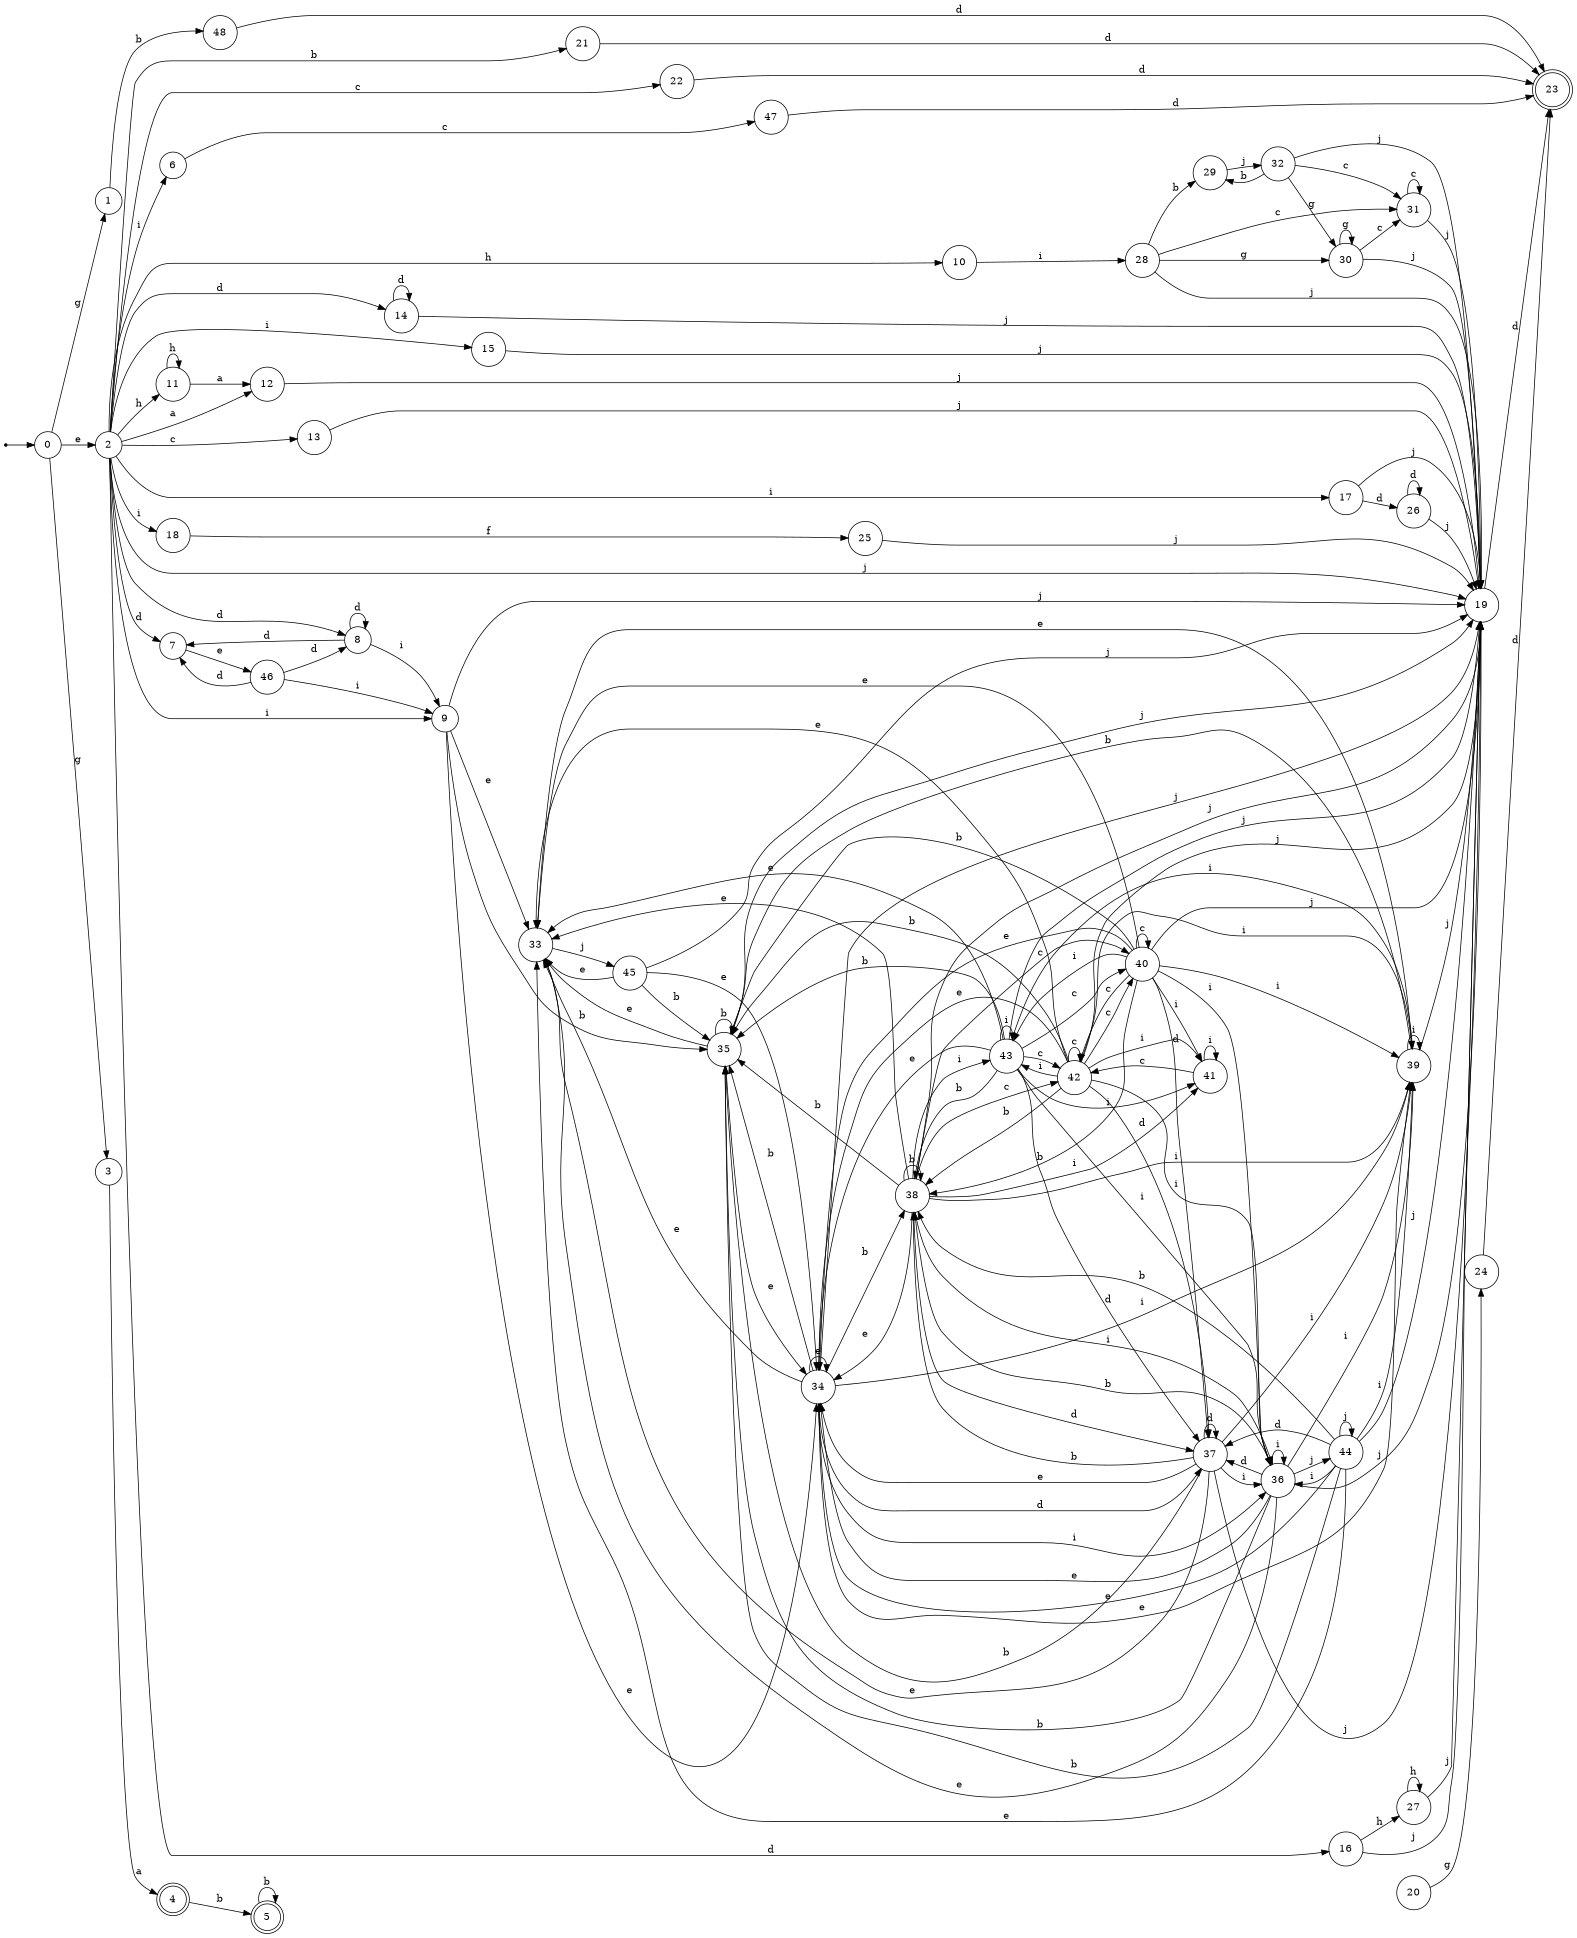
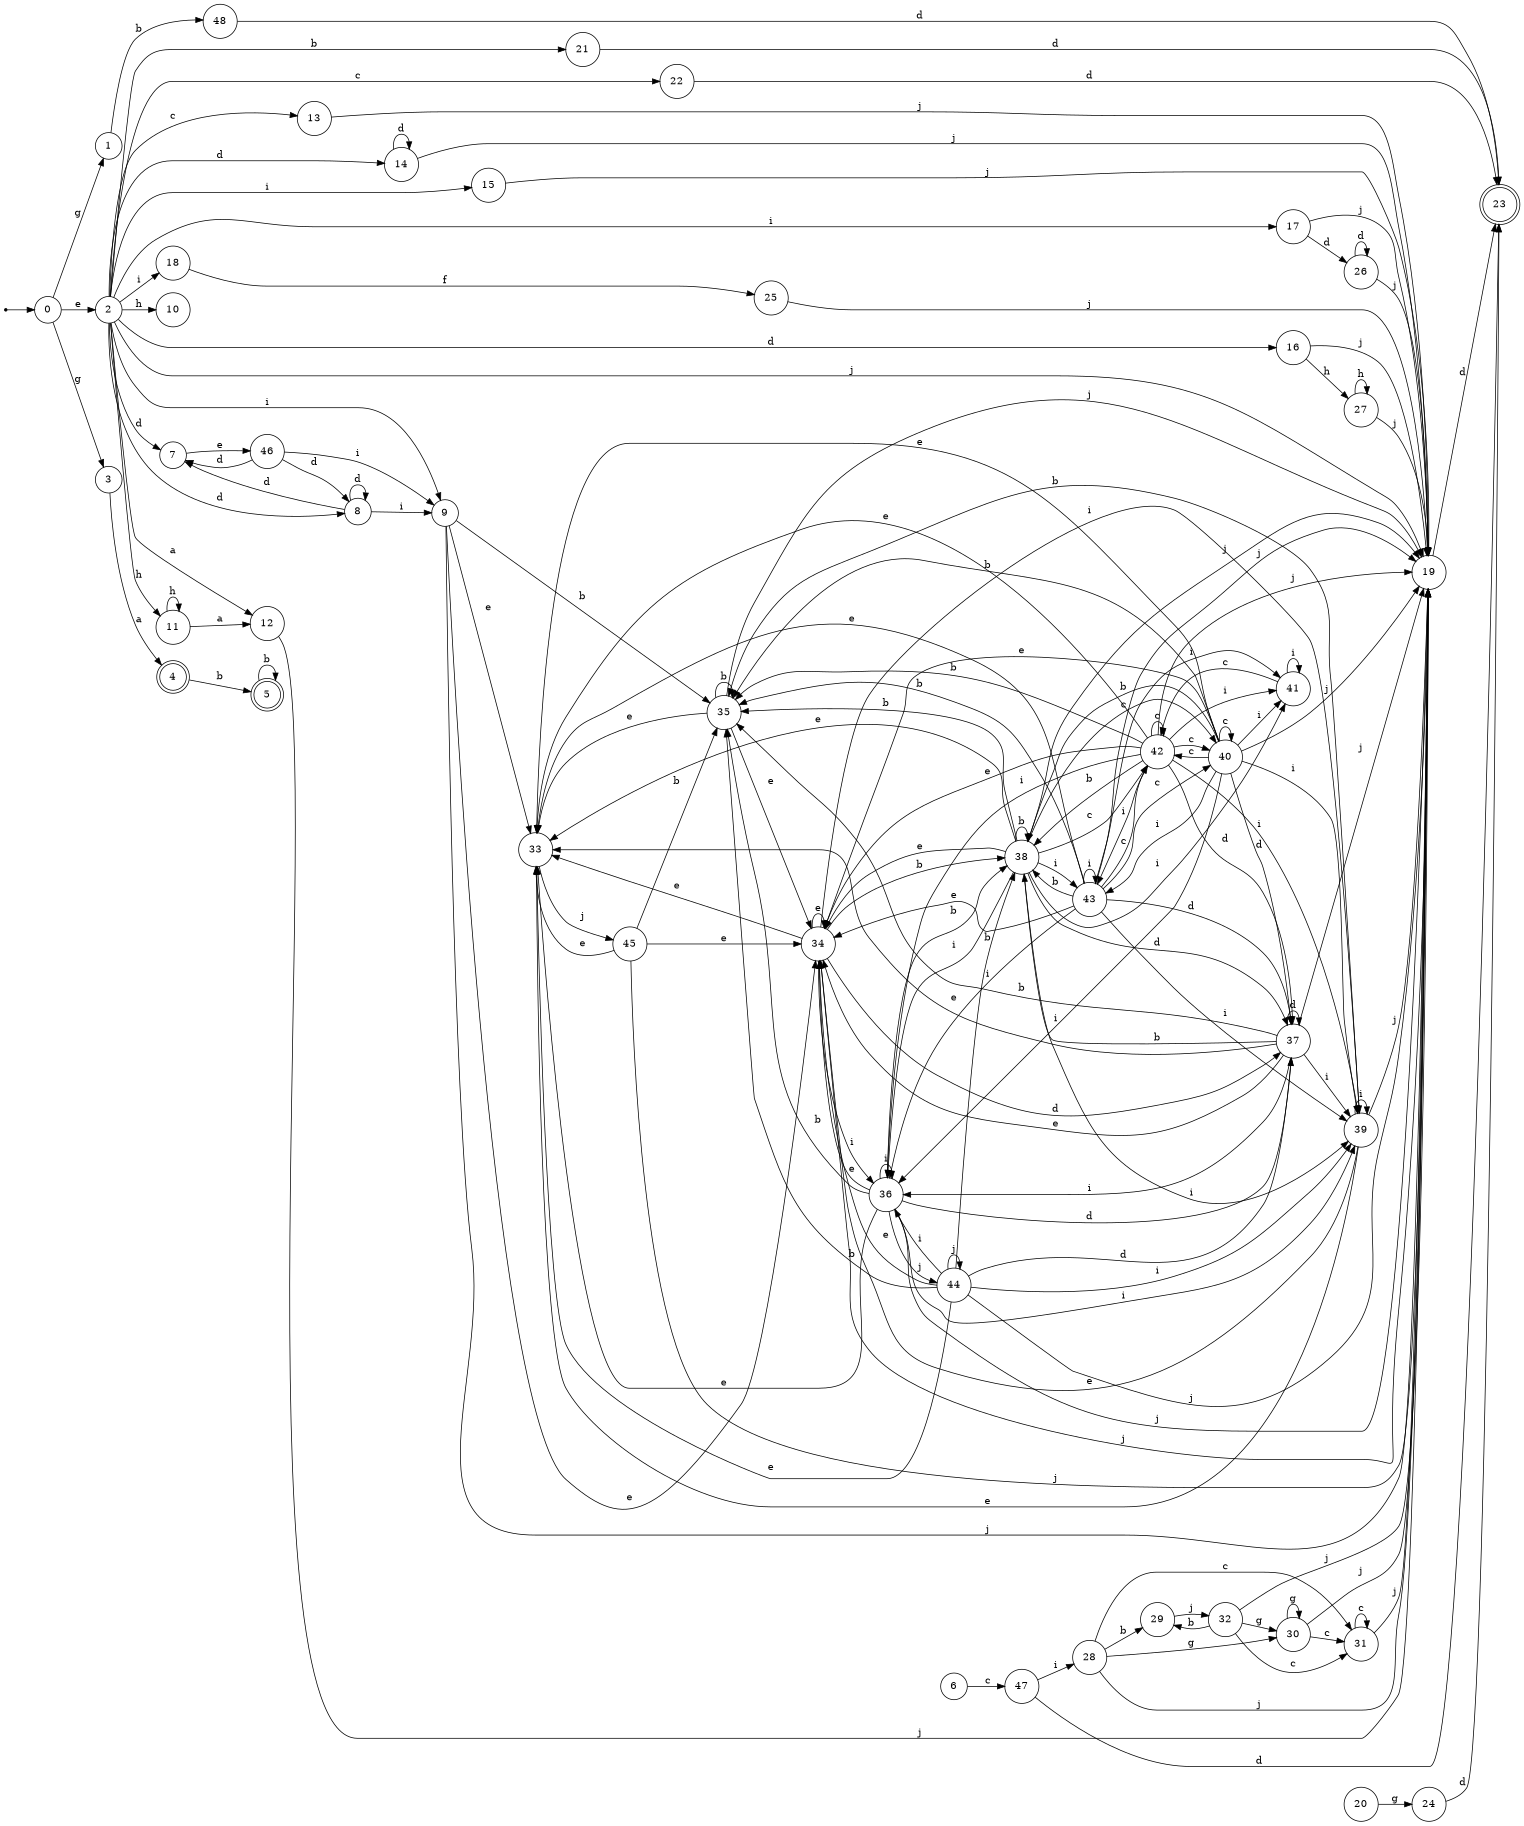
edge "10" -> "28": now "47" -> "28"
edge "2" -> "6": removed, label "i"
edge "34" -> "35": removed, label "b"
